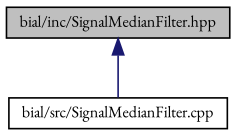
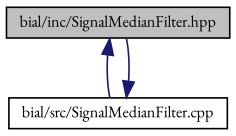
edge "bial/inc/SignalMedianFilter.hpp" -> "bial/src/SignalMedianFilter.cpp": added
